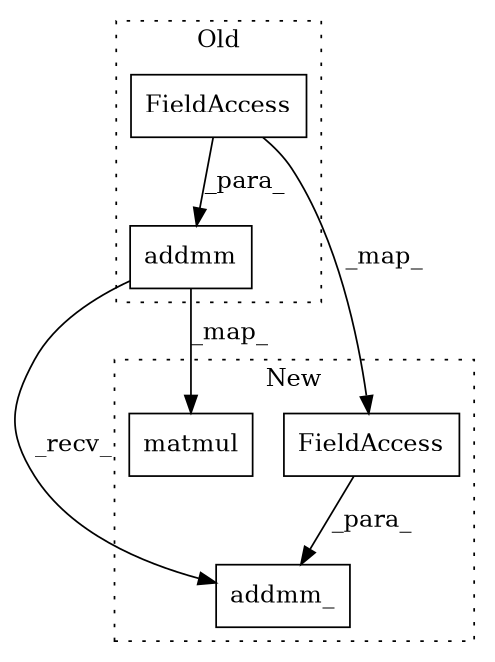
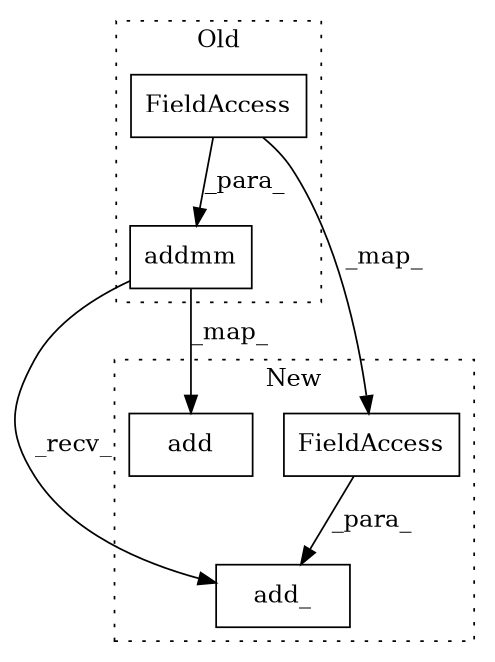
node "matmul": label "matmul" -> "add"
node "addmm_": label "addmm_" -> "add_"
